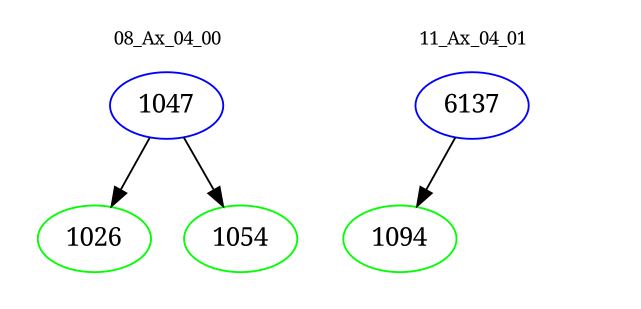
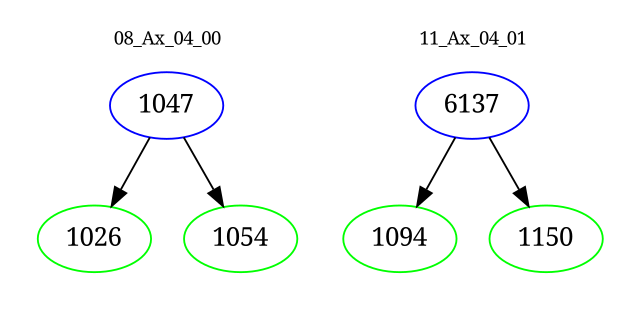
node "1150": added
